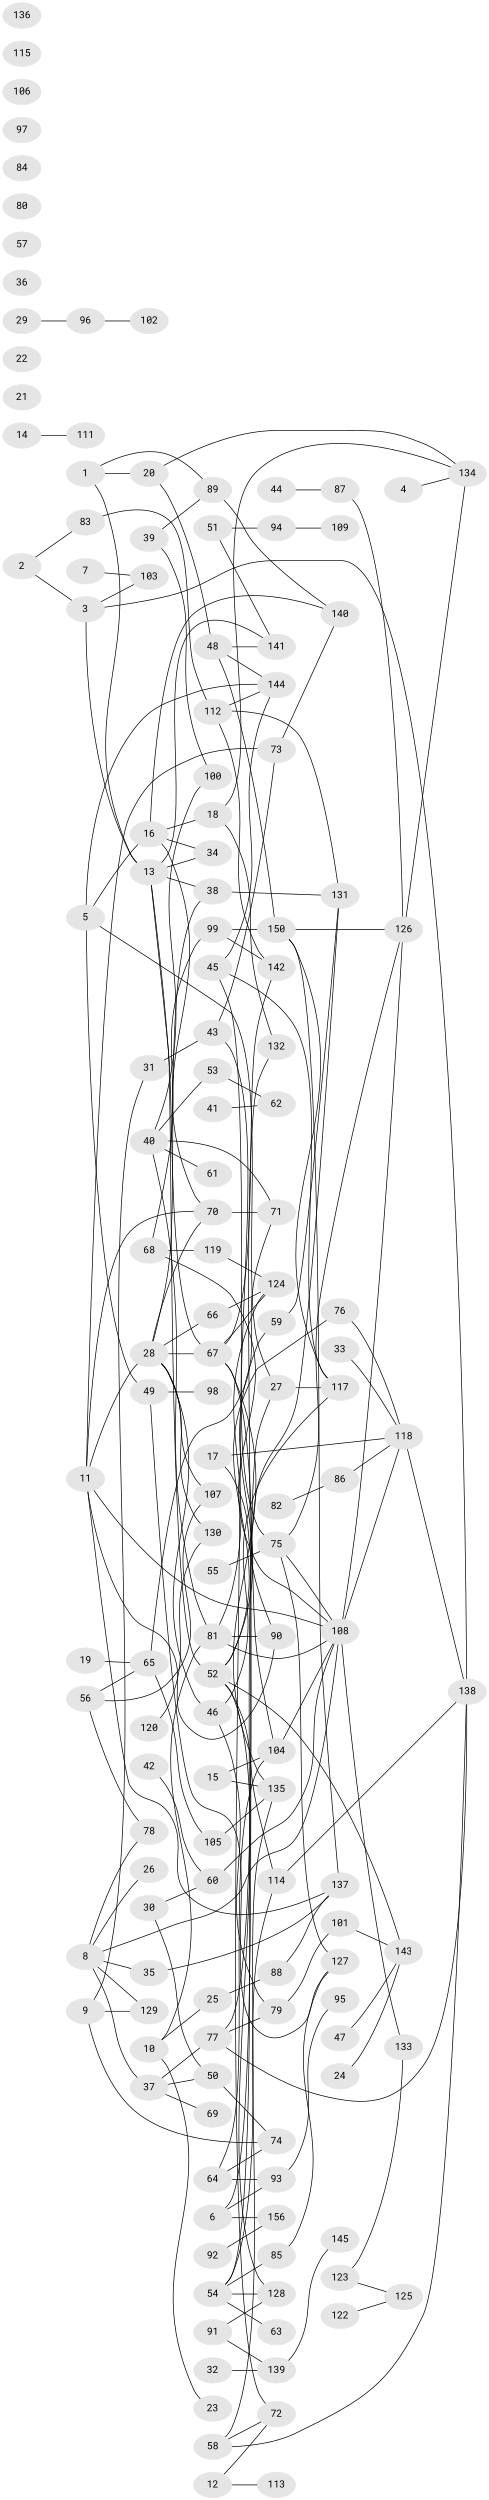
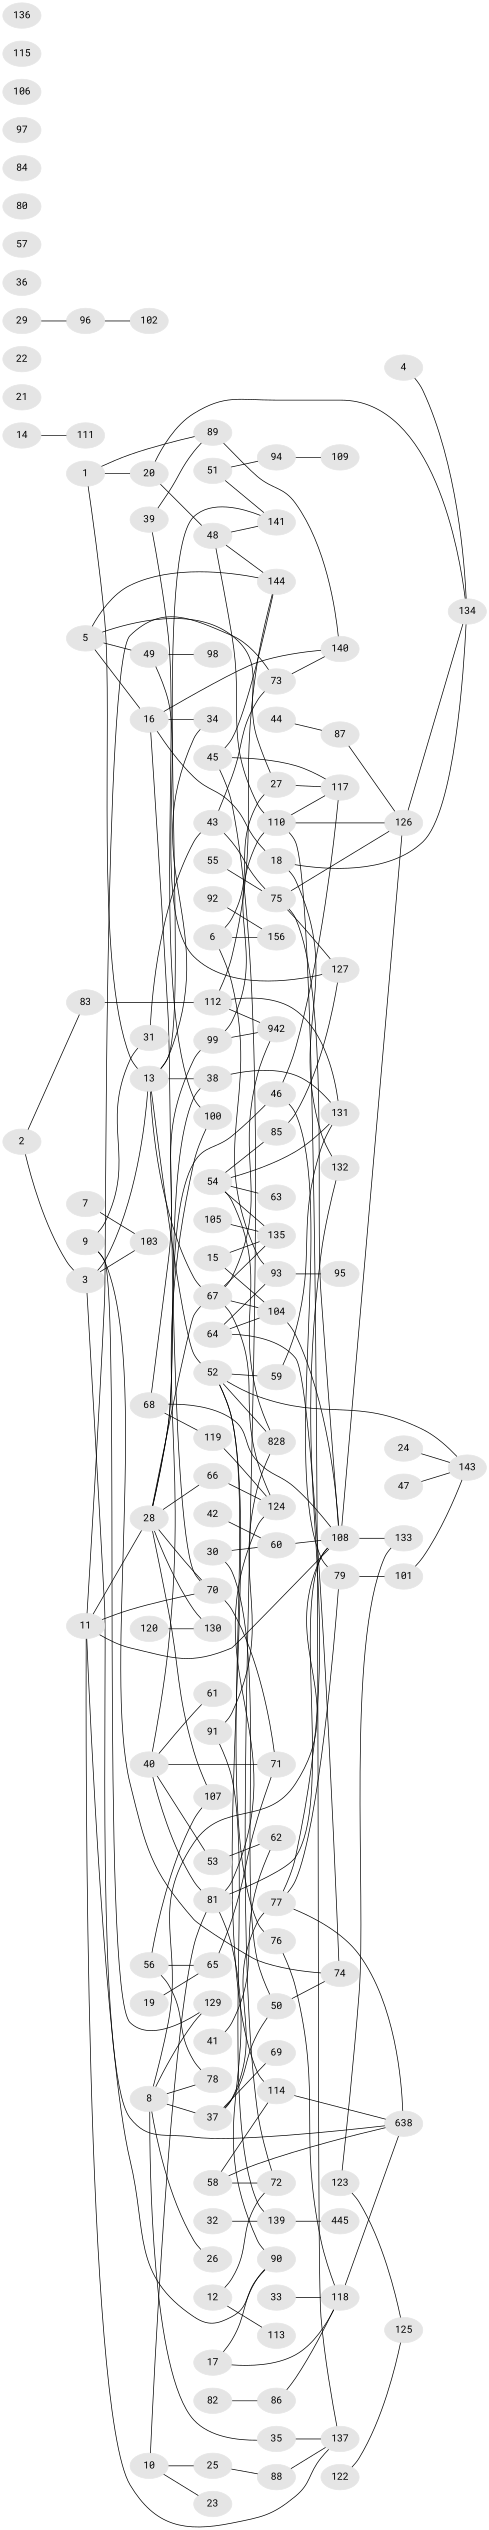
node "150": label "150" -> "110"
node "142": label "142" -> "942"
edge "118" -- "108": removed
node "138": label "138" -> "638"
edge "65" -- "105": removed
node "145": label "145" -> "445"
node "128": label "128" -> "828"
